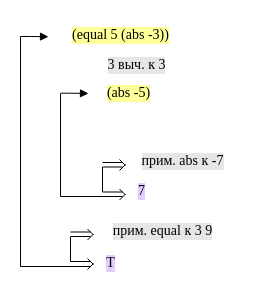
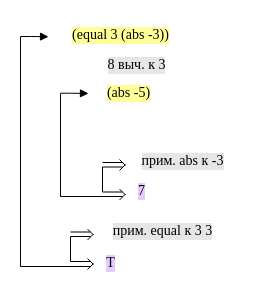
node "(equal 5 (abs -3))": label "(equal 5 (abs -3))" -> "(equal 3 (abs -3))"
node "3 выч. к 3": label "3 выч. к 3" -> "8 выч. к 3"
node "прим. abs к -7": label "прим. abs к -7" -> "прим. abs к -3"
node "прим. equal к 3 9": label "прим. equal к 3 9" -> "прим. equal к 3 3"
